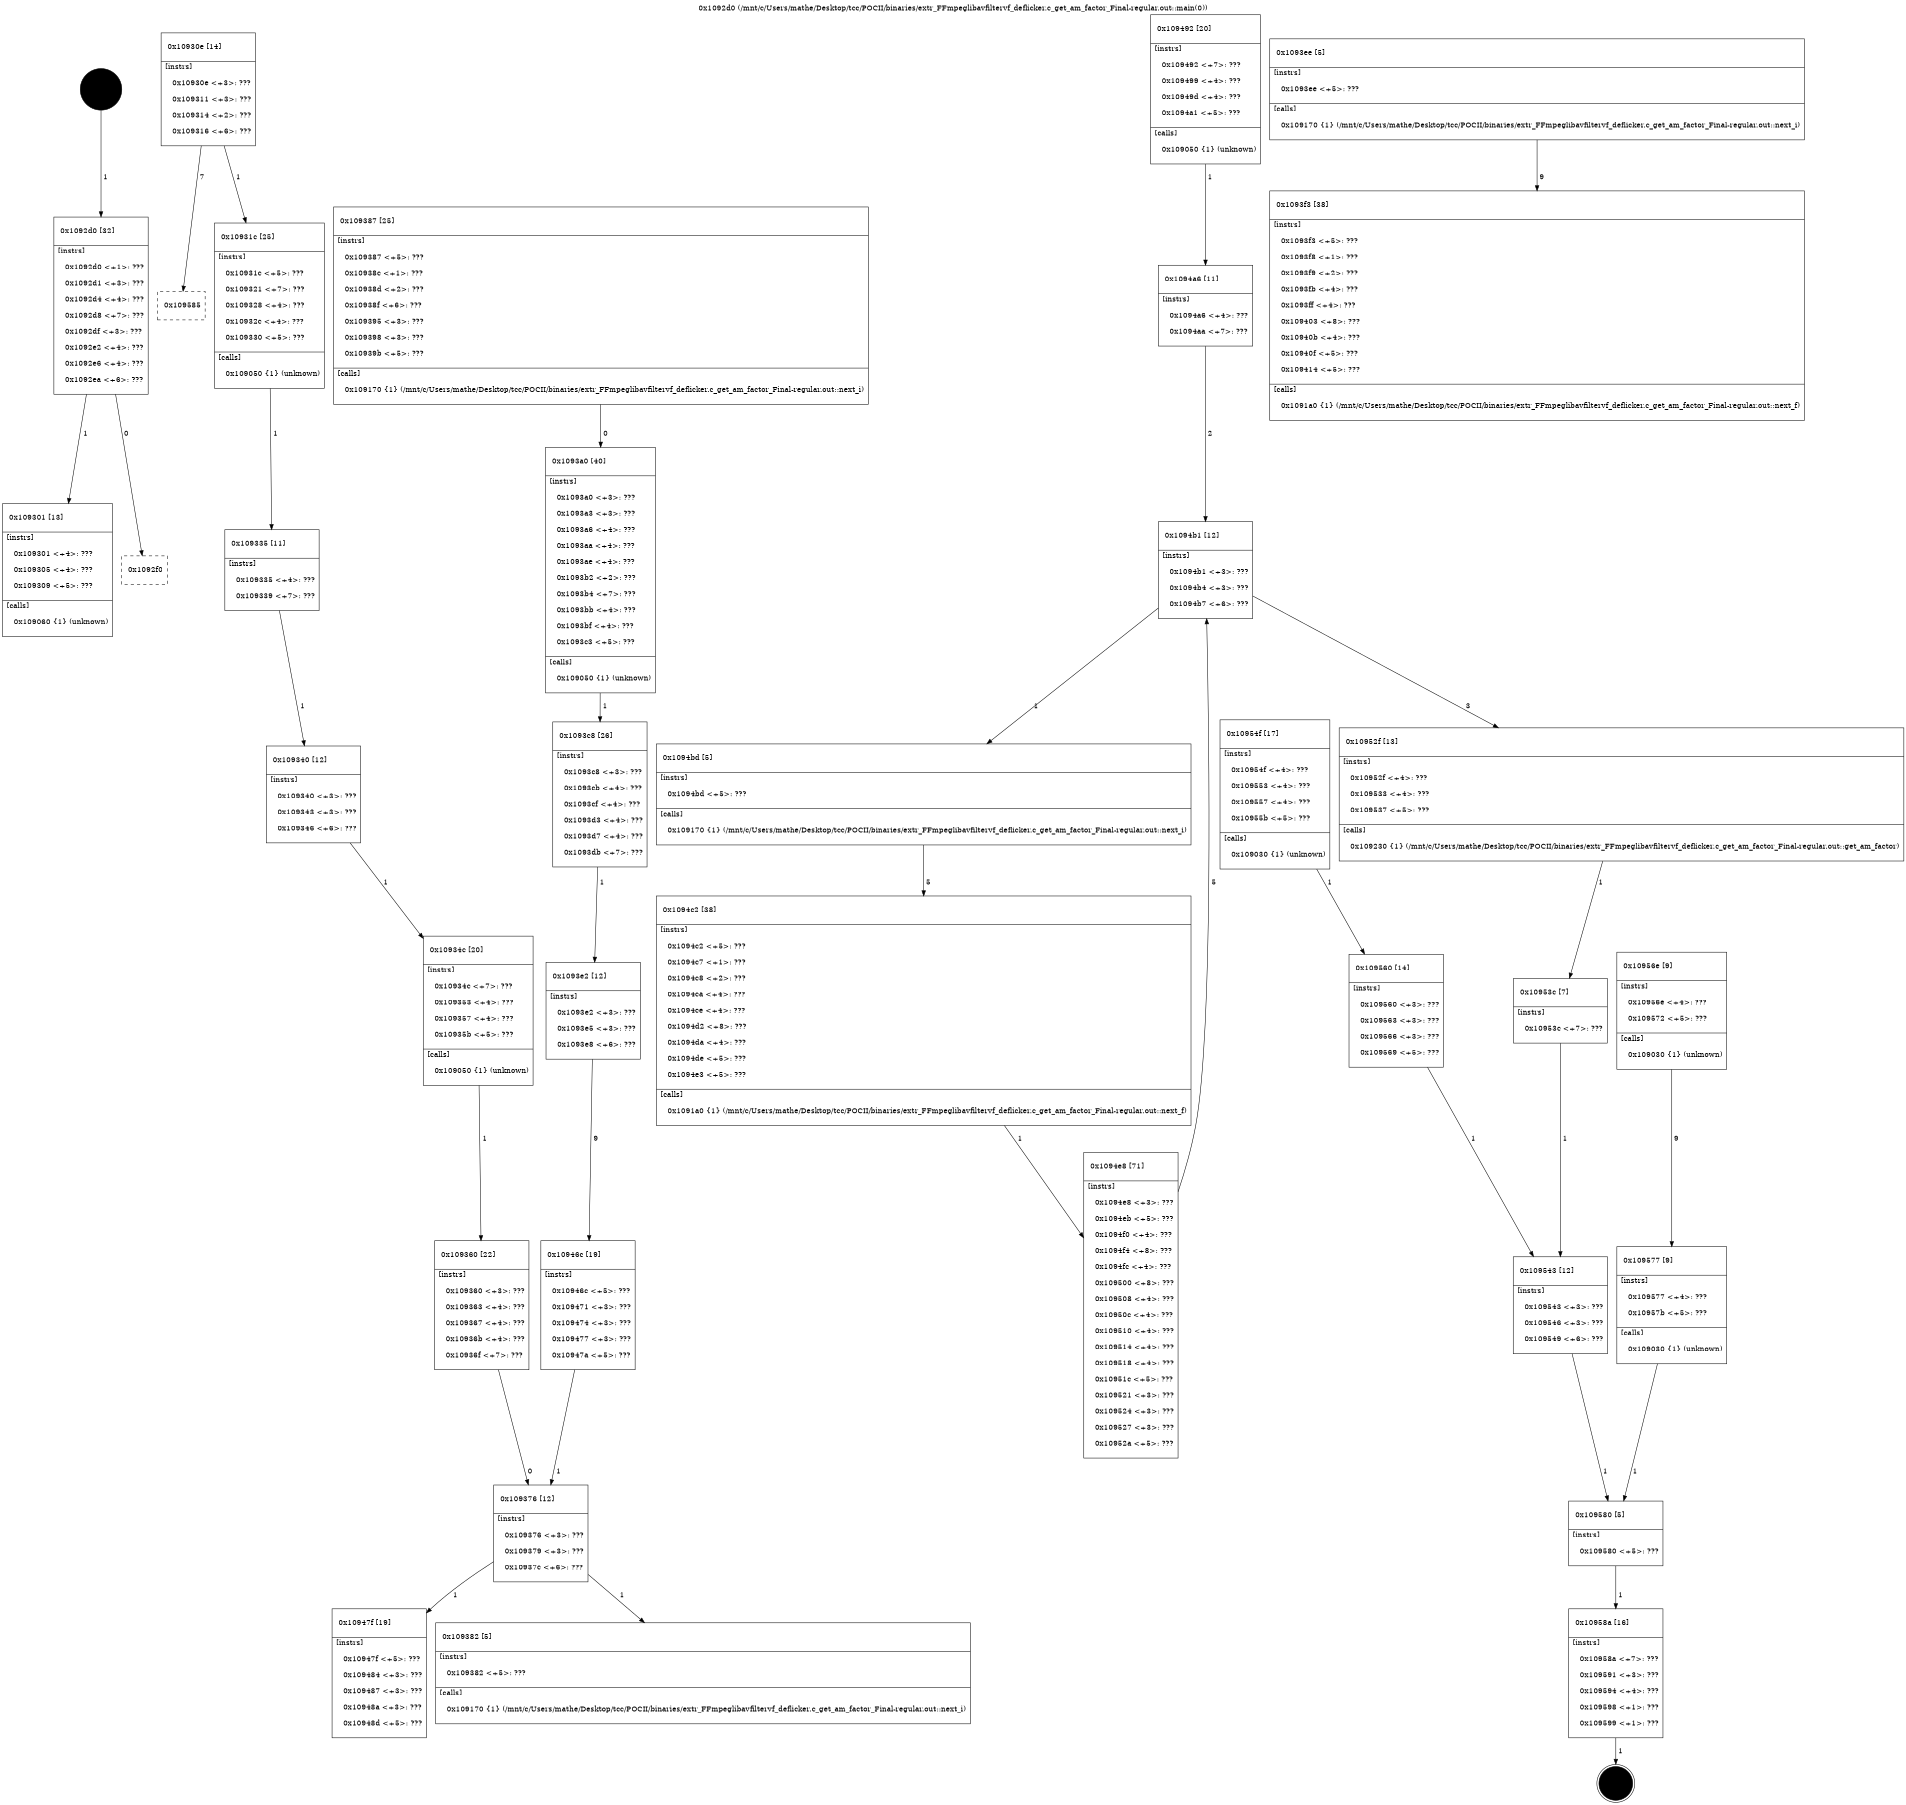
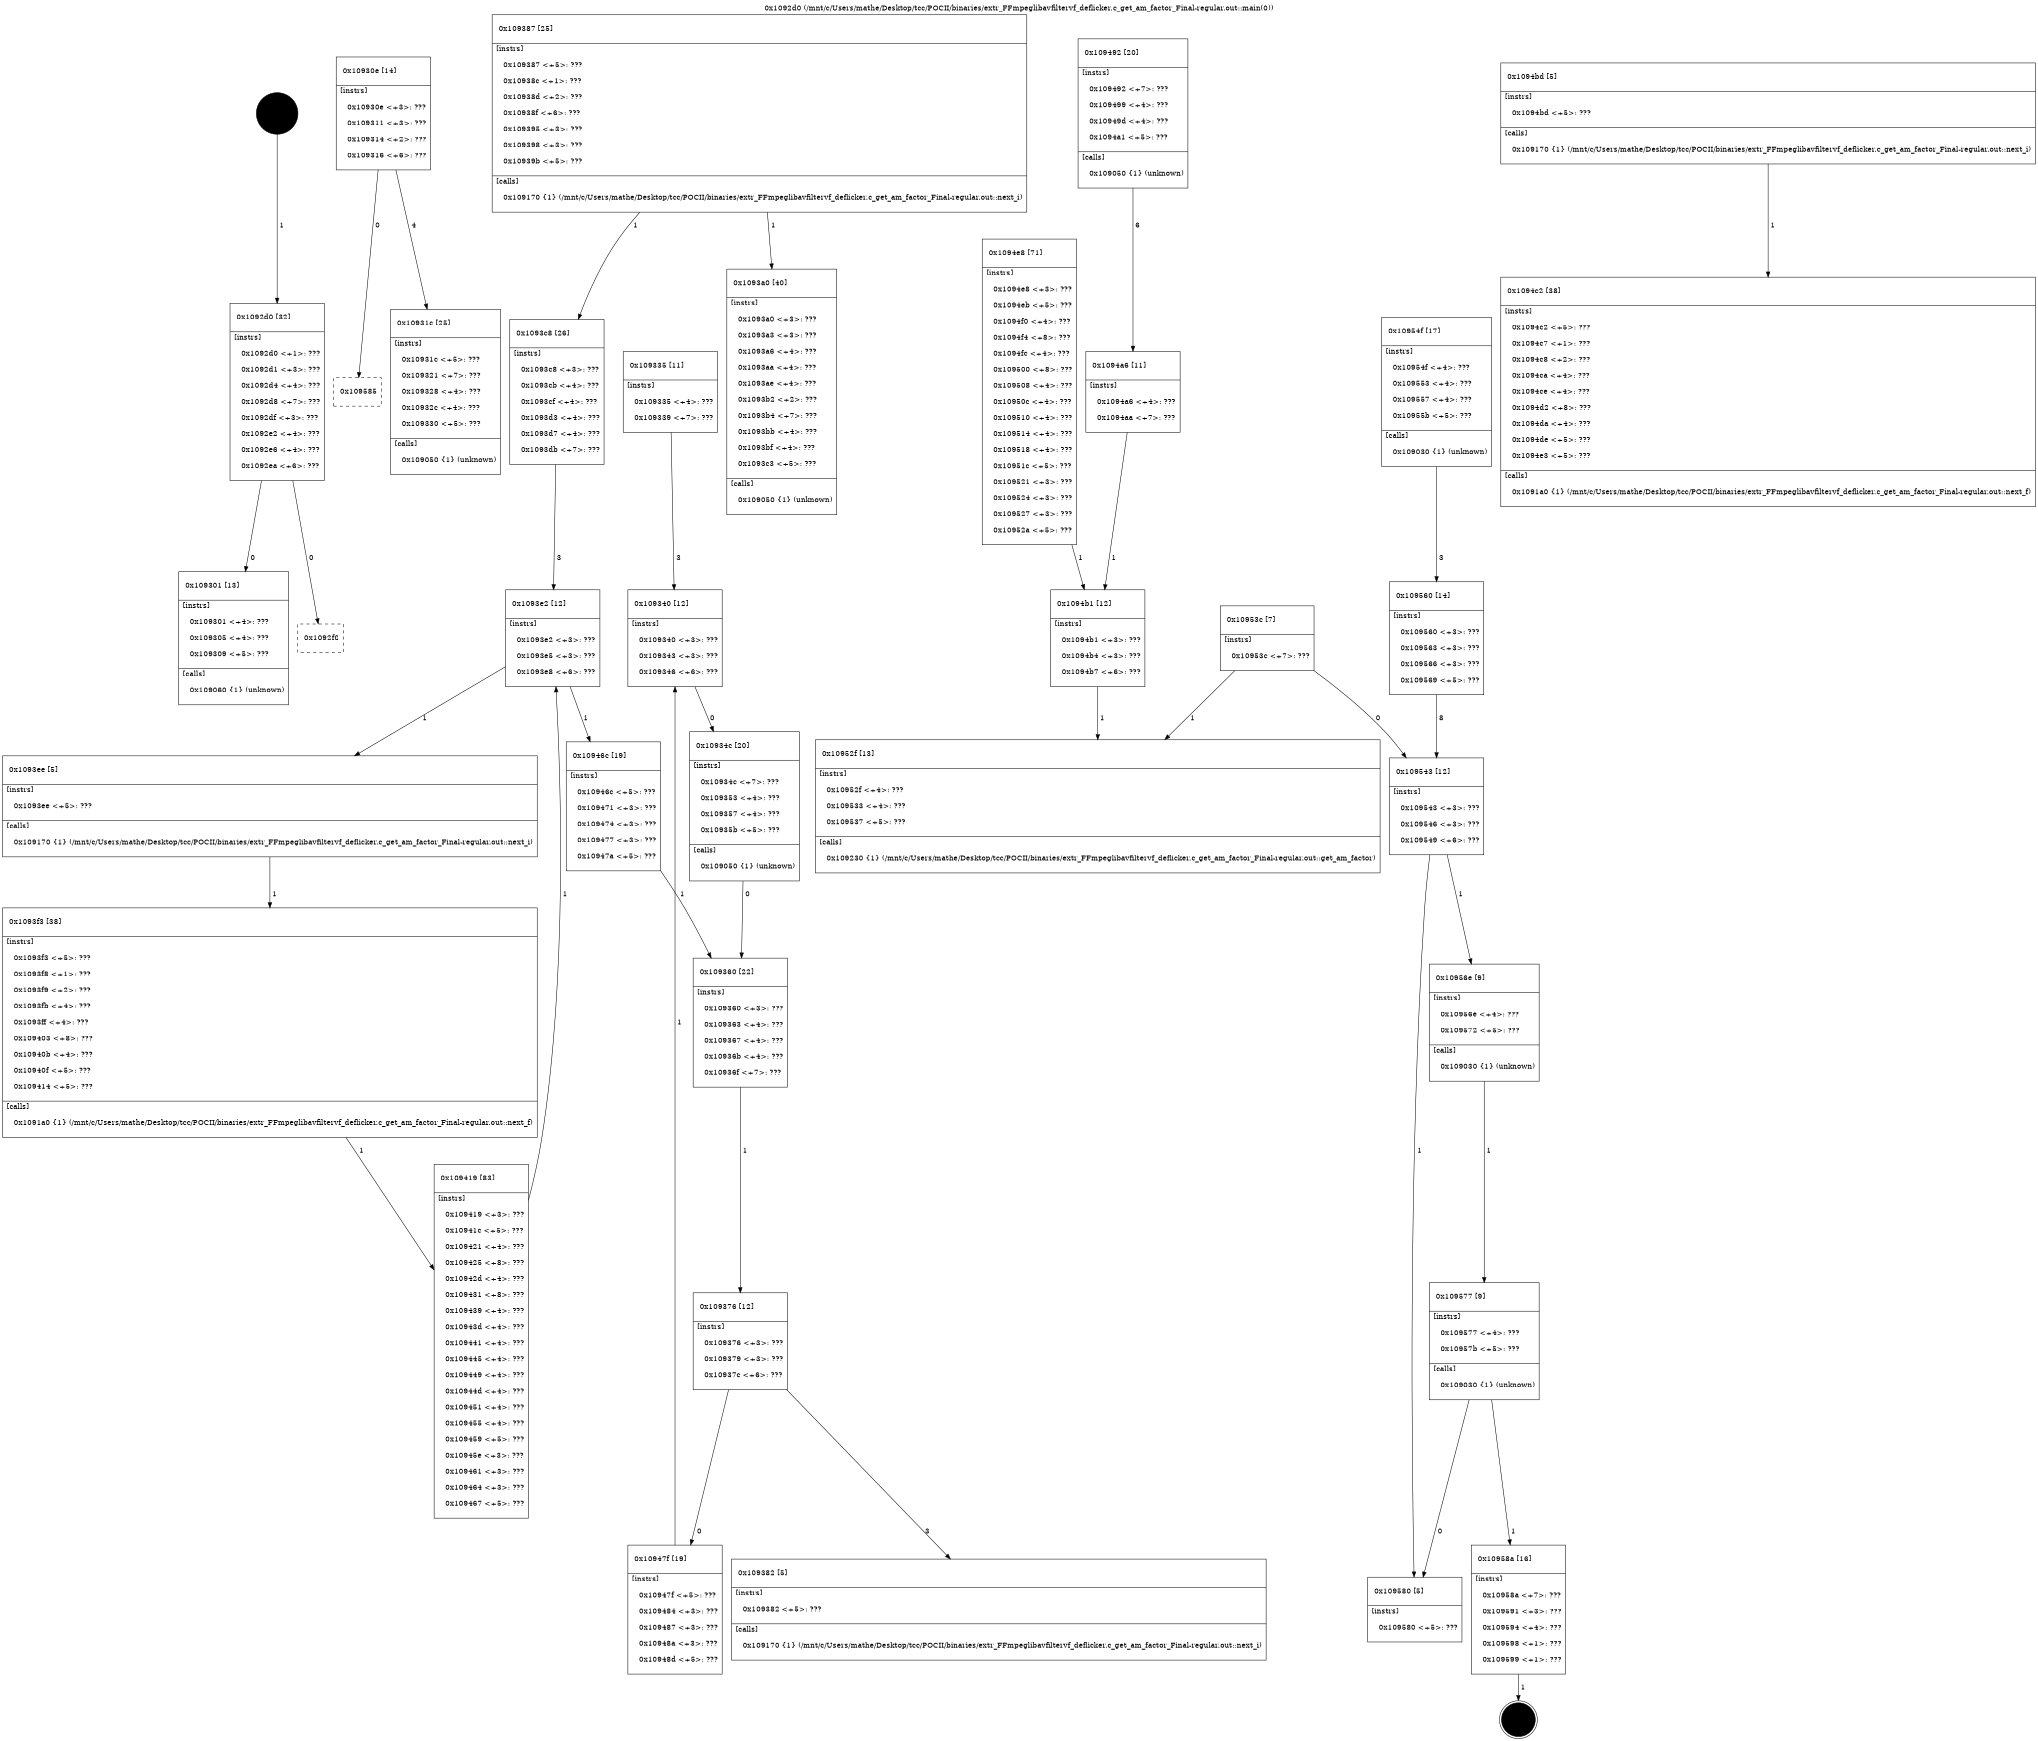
edge "0x10930e [14]" -> "0x109585": label " 7" -> " 0"
edge "0x10930e [14]" -> "0x10931c [25]": label " 1" -> " 4"
edge "0x109492 [20]" -> "0x1094a6 [11]": label " 1" -> " 6"
edge "0x1093ee [5]" -> "0x1093f3 [38]": label " 9" -> " 1"
edge "0x1092d0 [32]" -> "0x109301 [13]": label " 1" -> " 0"
edge "0x109387 [25]" -> "0x1093a0 [40]": label " 0" -> " 1"
edge "0x1094a6 [11]" -> "0x1094b1 [12]": label " 2" -> " 1"
edge "0x10931c [25]" -> "0x109335 [11]": removed, label "1"
edge "0x1094b1 [12]" -> "0x1094bd [5]": removed, label "1"
edge "0x1093a0 [40]" -> "0x1093c8 [26]": now "0x109387 [25]" -> "0x1093c8 [26]"
edge "0x109335 [11]" -> "0x109340 [12]": label " 1" -> " 3"
edge "0x1094b1 [12]" -> "0x10952f [13]": label " 3" -> " 1"
edge "0x1093e2 [12]" -> "0x1093ee [5]": added, label "1"
edge "0x109340 [12]" -> "0x10934c [20]": label " 1" -> " 0"
edge "0x1093c8 [26]" -> "0x1093e2 [12]": label " 1" -> " 3"
edge "0x1094bd [5]" -> "0x1094c2 [38]": label " 5" -> " 1"
edge "0x1094e8 [71]" -> "0x1094b1 [12]": label " 5" -> " 1"
edge "0x10954f [17]" -> "0x109560 [14]": label " 1" -> " 3"
edge "0x109543 [12]" -> "0x10956e [9]": added, label "1"
edge "0x10952f [13]" -> "0x10953c [7]": reversed
edge "0x10947f [19]" -> "0x109340 [12]": added, label "1"
edge "0x10934c [20]" -> "0x109360 [22]": label " 1" -> " 0"
edge "0x1093e2 [12]" -> "0x10946c [19]": label " 9" -> " 1"
edge "0x109560 [14]" -> "0x109543 [12]": label " 1" -> " 8"
edge "0x10953c [7]" -> "0x109543 [12]": label " 1" -> " 0"
edge "0x10956e [9]" -> "0x109577 [9]": label " 9" -> " 1"
edge "0x1094c2 [38]" -> "0x1094e8 [71]": removed, label "1"
node "0x109419 [83]": added
edge "0x10946c [19]" -> "0x109376 [12]": now "0x10946c [19]" -> "0x109360 [22]"
edge "0x109360 [22]" -> "0x109376 [12]": label " 0" -> " 1"
edge "0x109577 [9]" -> "0x109580 [5]": label " 1" -> " 0"
edge "0x109580 [5]" -> "0x10958a [16]": now "0x109577 [9]" -> "0x10958a [16]"
edge "0x109376 [12]" -> "0x10947f [19]": label " 1" -> " 0"
edge "0x109376 [12]" -> "0x109382 [5]": label " 1" -> " 3"
